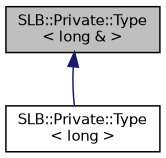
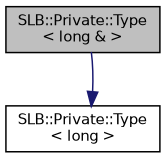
edge "SLB::Private::Type < long >" -> "SLB::Private::Type < long & >": reversed
